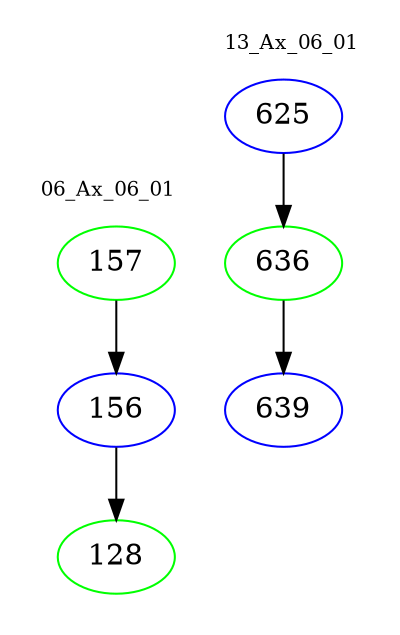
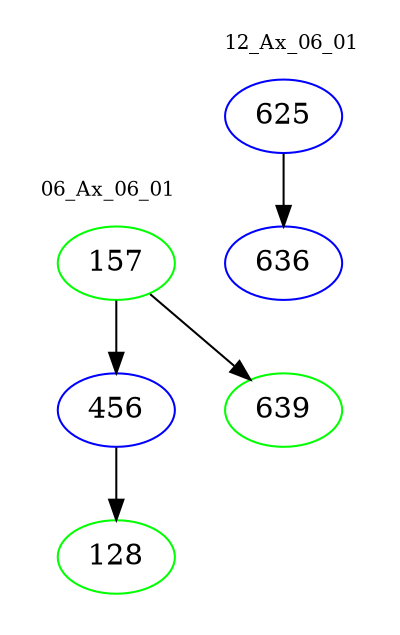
cluster "13_Ax_06_01": label "13_Ax_06_01" -> "12_Ax_06_01"
node "636": color green -> blue
edge "636" -> "639": now "157" -> "639"
node "156": label "156" -> "456"
node "639": color blue -> green
